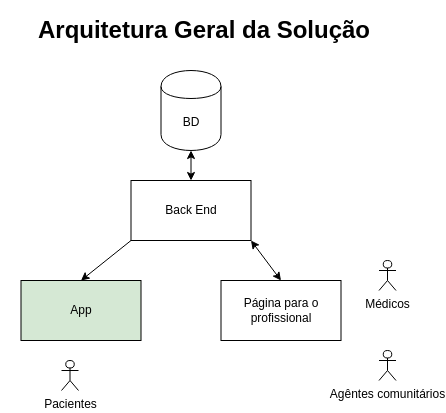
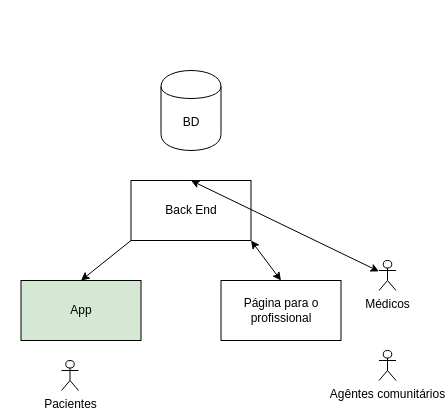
node "Arquitetura Geral da Solução": removed
edge "BD" -- "Back End": now "Médicos" -- "Back End"
